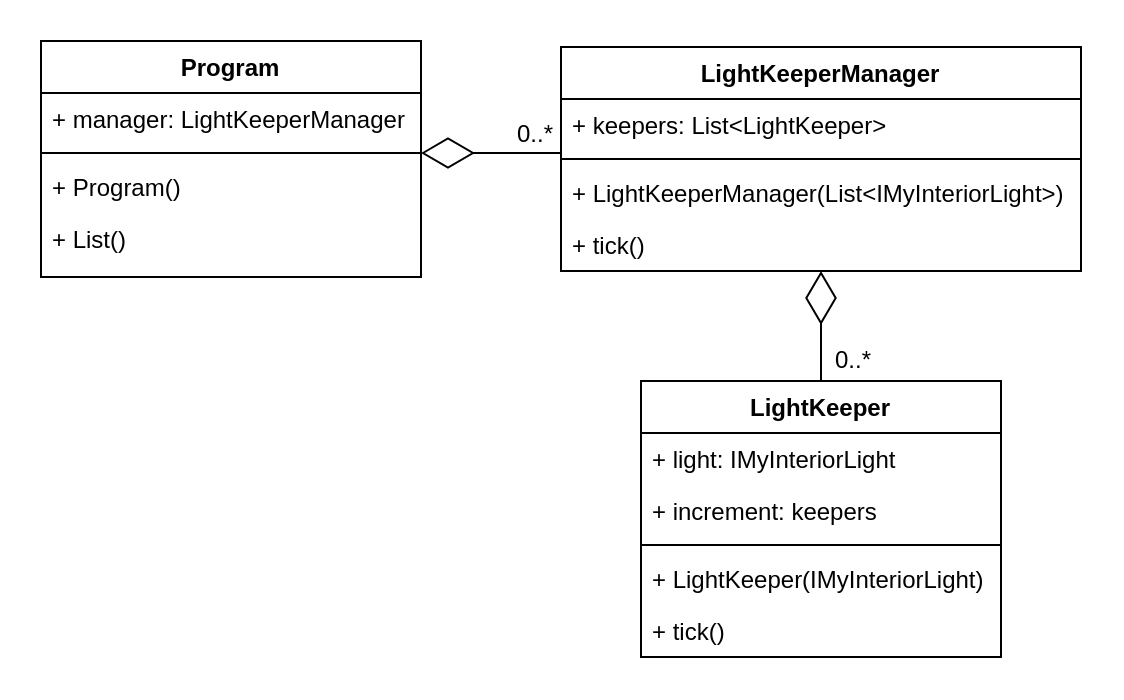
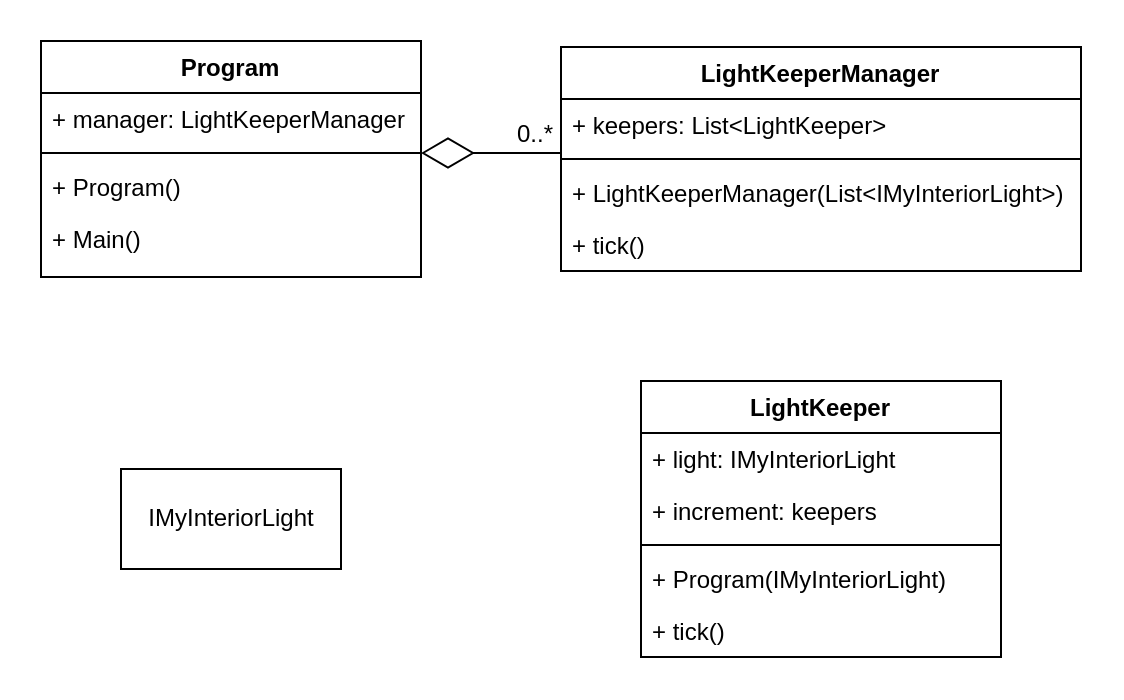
node "+ List()": label "+ List()" -> "+ Main()"
edge "LightKeeper" -> "LightKeeperManager": removed, label "0..*"
node "IMyInteriorLight": added
node "+ LightKeeper(IMyInteriorLight)": label "+ LightKeeper(IMyInteriorLight)" -> "+ Program(IMyInteriorLight)"
